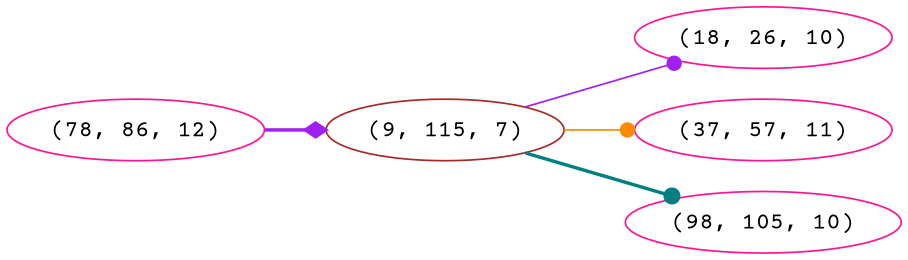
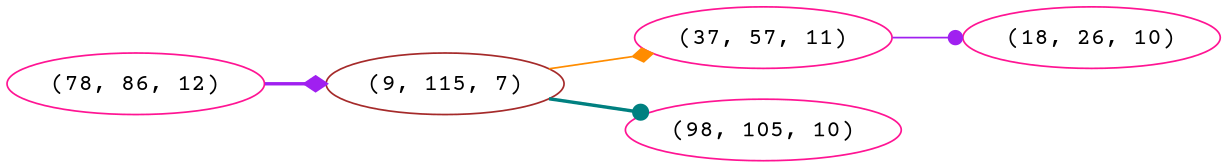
edge "(9, 115, 7)" -> "(18, 26, 10)": now "(37, 57, 11)" -> "(18, 26, 10)"
edge "(9, 115, 7)" -> "(37, 57, 11)": arrowhead dot -> diamond
